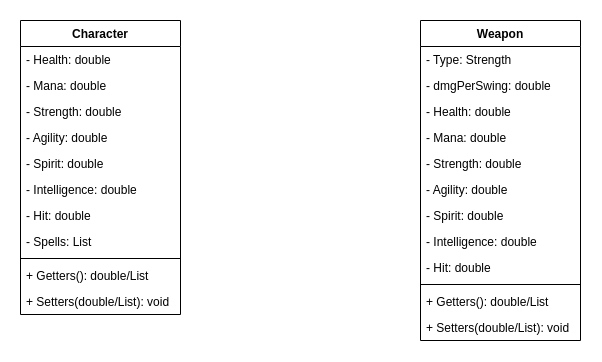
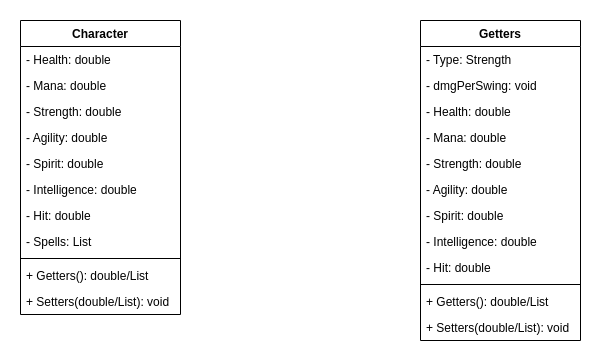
node "Weapon": label "Weapon" -> "Getters"
node "- dmgPerSwing: double": label "- dmgPerSwing: double" -> "- dmgPerSwing: void"
